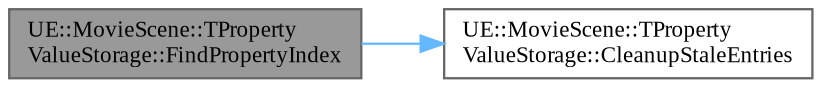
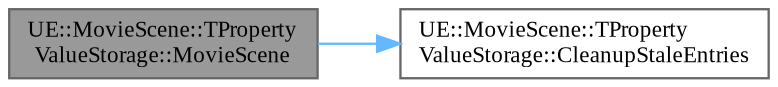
node "UE::MovieScene::TProperty ValueStorage::FindPropertyIndex": label "UE::MovieScene::TProperty ValueStorage::FindPropertyIndex" -> "UE::MovieScene::TProperty ValueStorage::MovieScene"
